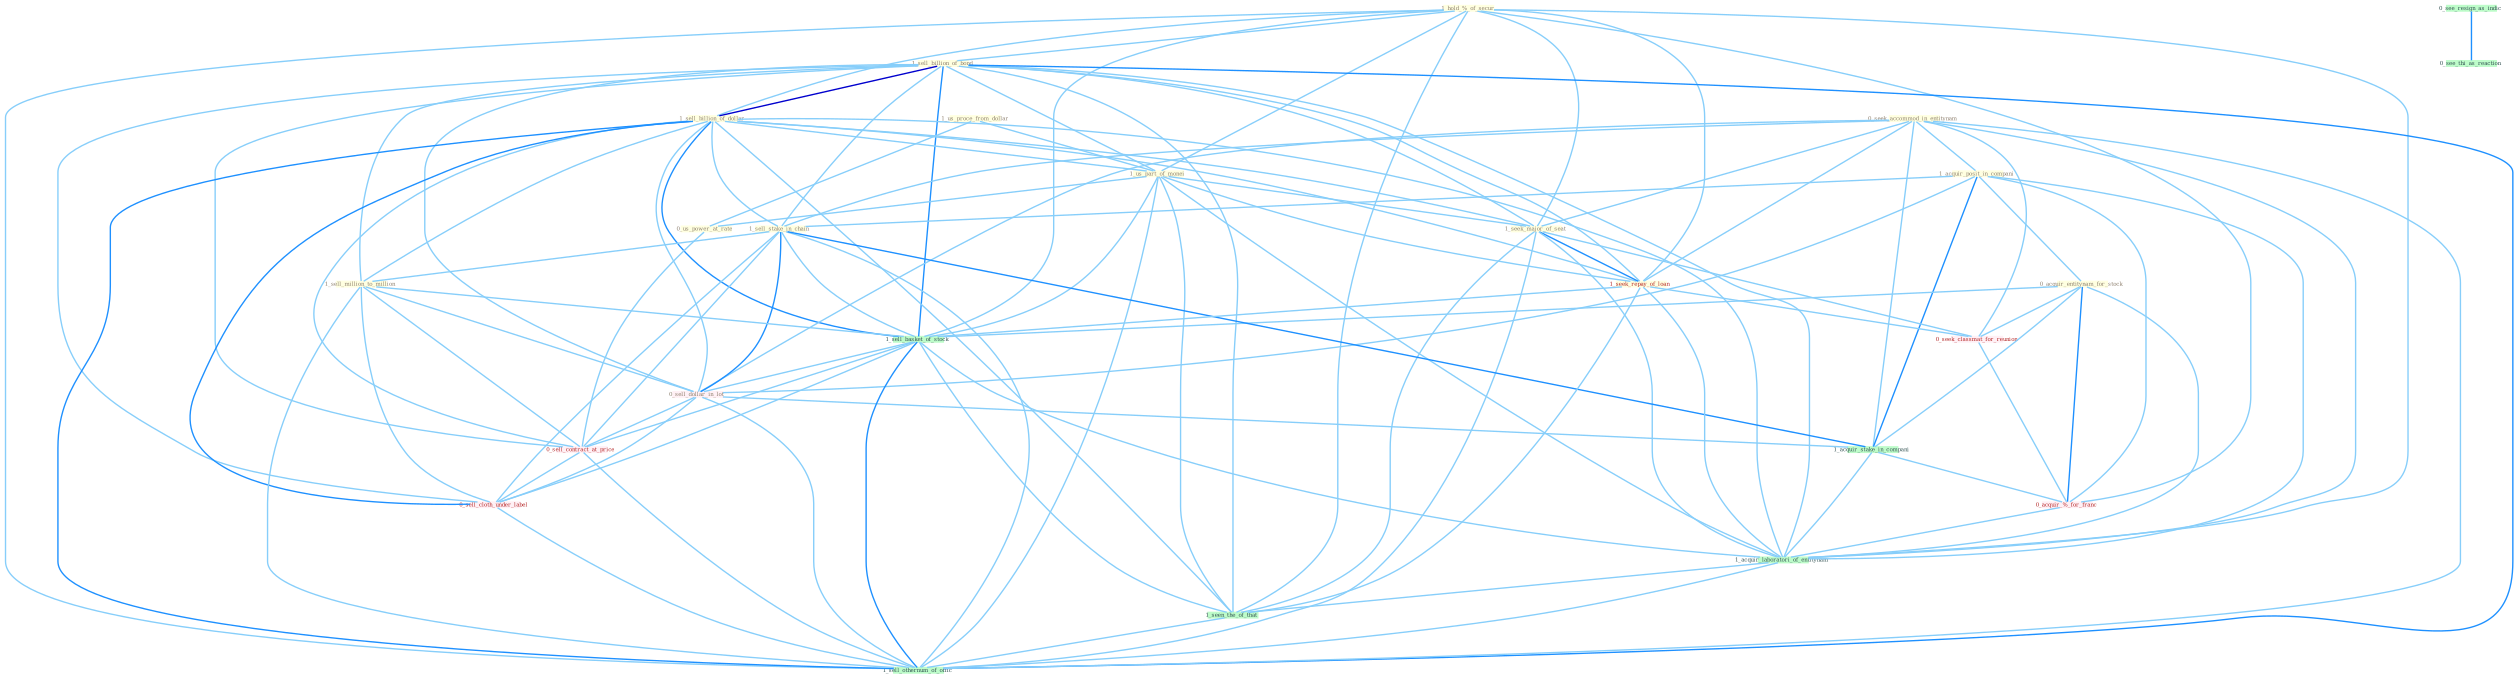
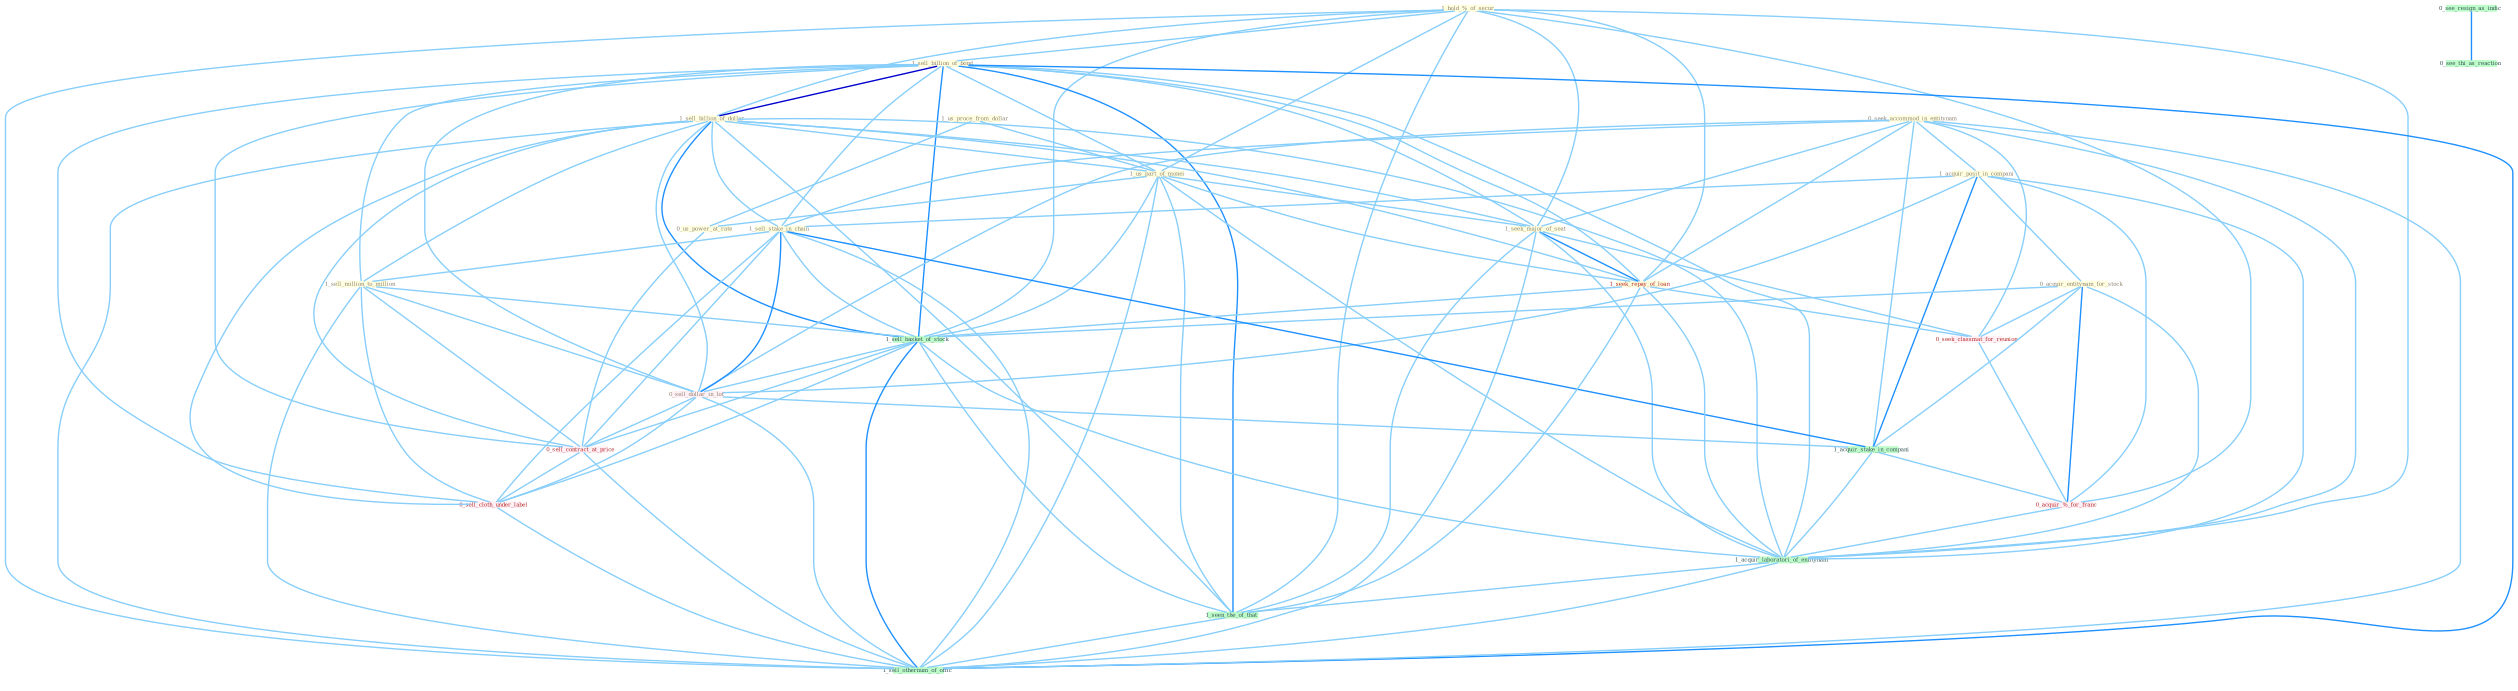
edge "1_sell_billion_of_bond" -- "1_seen_the_of_that": color #87cefa -> #1e90ff
edge "1_sell_billion_of_dollar" -- "0_sell_cloth_under_label": color #1e90ff -> #87cefa
edge "1_sell_billion_of_dollar" -- "1_sell_othernum_of_offic": color #1e90ff -> #87cefa
